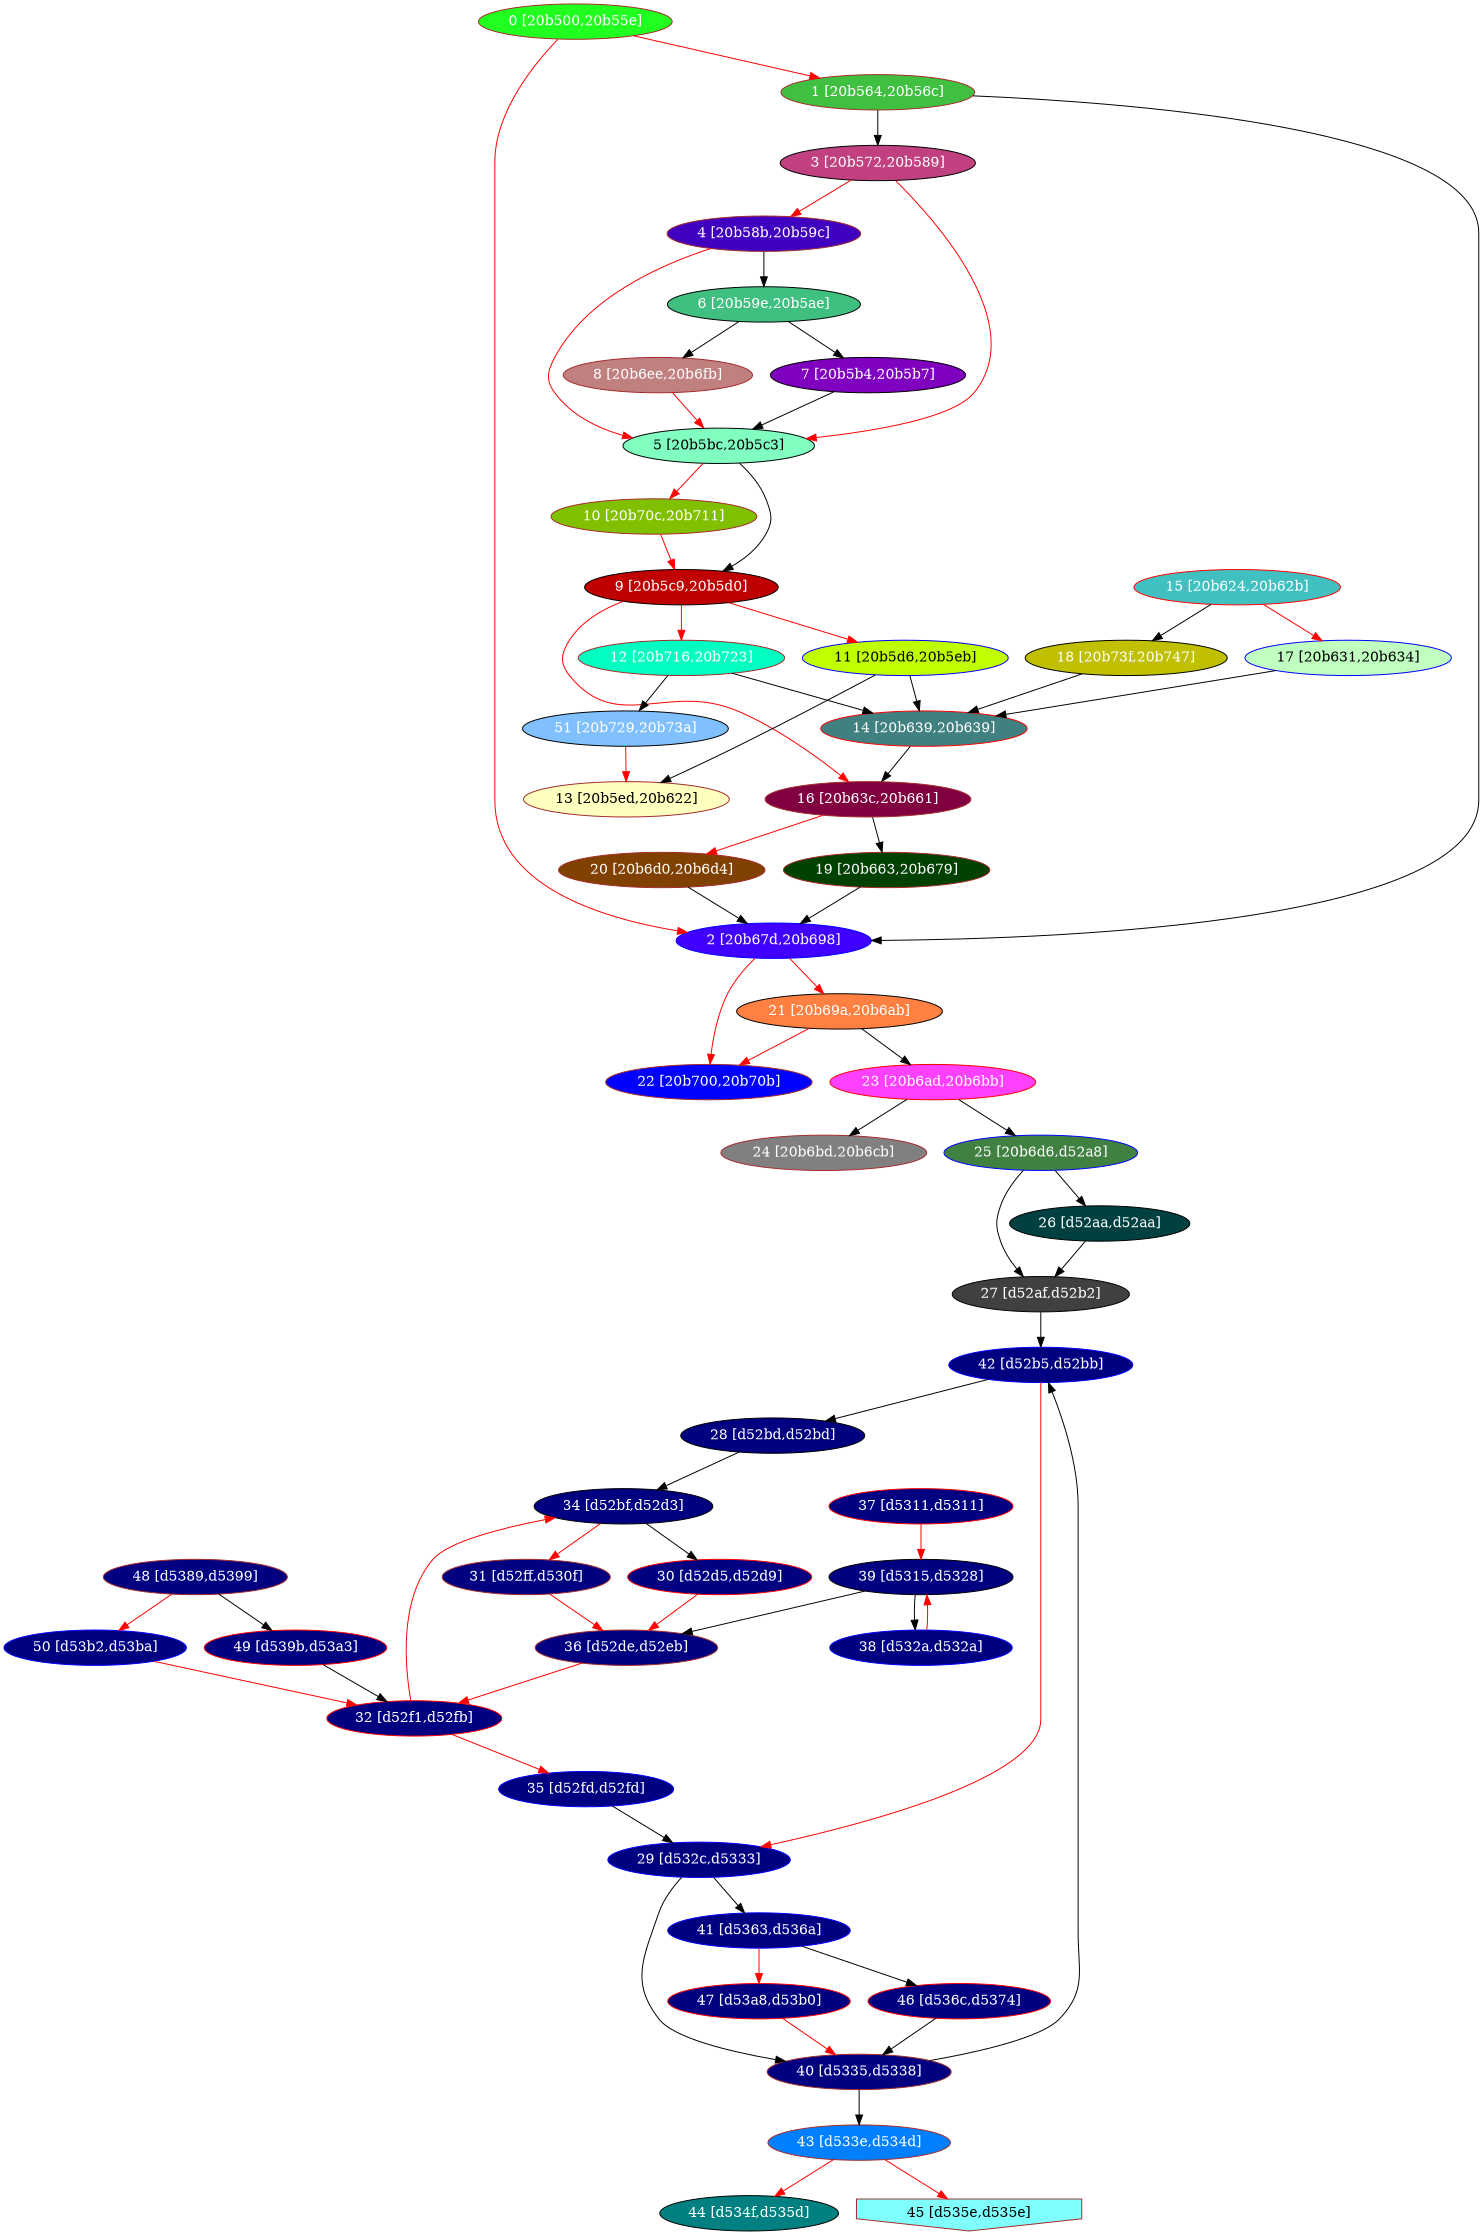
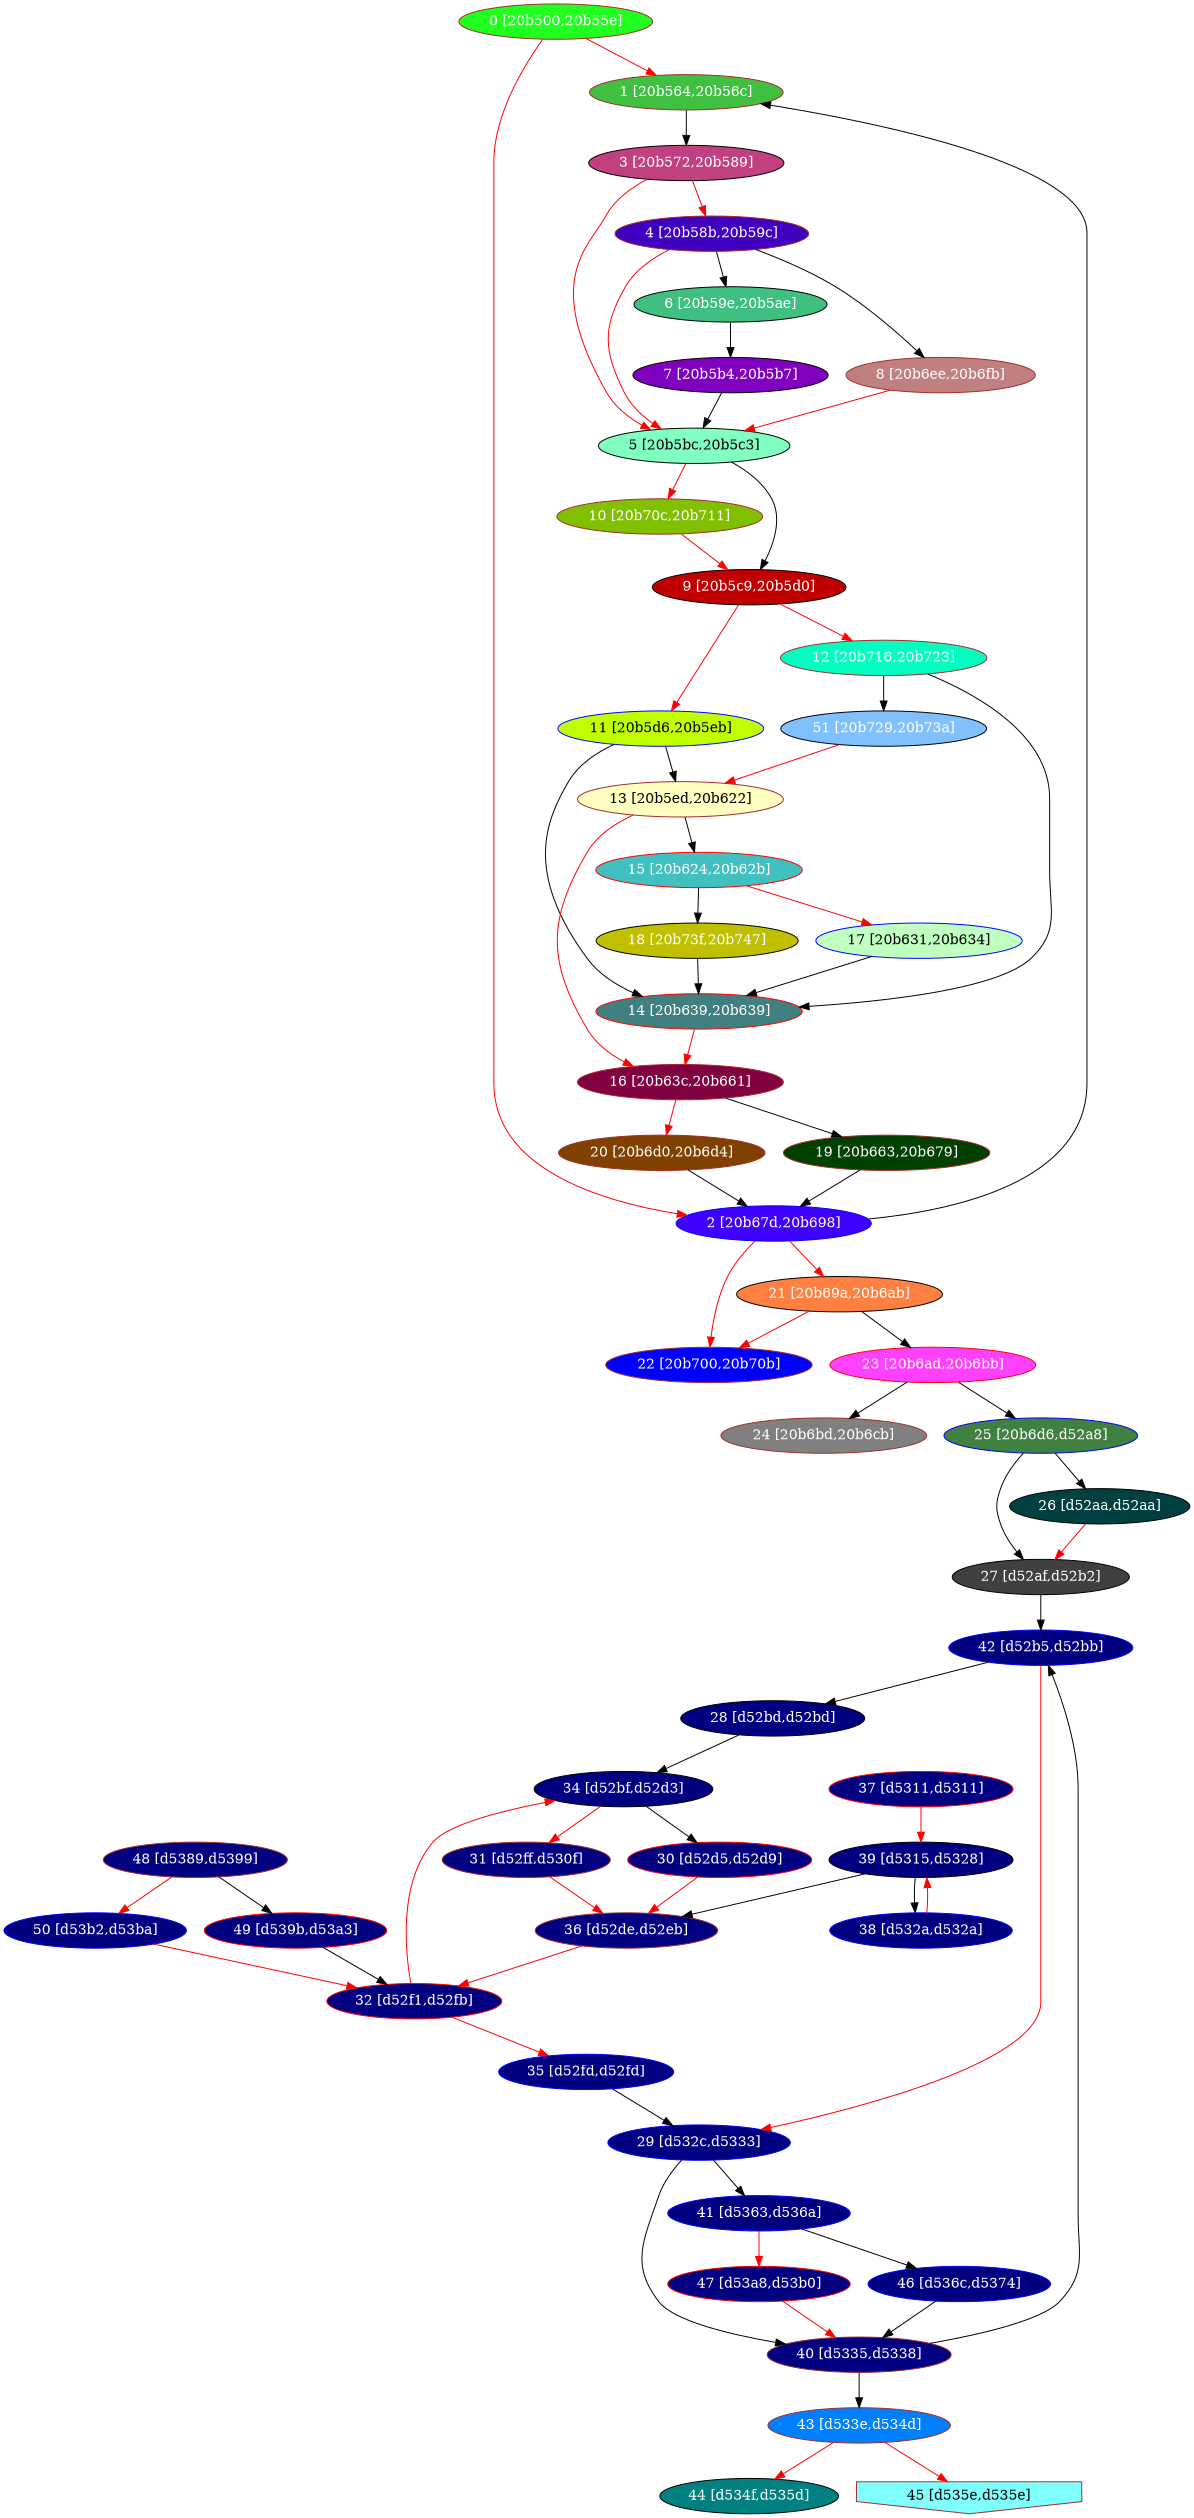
edge "6 [20b59e,20b5ae]" -> "8 [20b6ee,20b6fb]": now "4 [20b58b,20b59c]" -> "8 [20b6ee,20b6fb]"
edge "1 [20b564,20b56c]" -> "2 [20b67d,20b698]": reversed
edge "9 [20b5c9,20b5d0]" -> "16 [20b63c,20b661]": now "13 [20b5ed,20b622]" -> "16 [20b63c,20b661]"
edge "14 [20b639,20b639]" -> "16 [20b63c,20b661]": color black -> red
edge "13 [20b5ed,20b622]" -> "15 [20b624,20b62b]": added
edge "26 [d52aa,d52aa]" -> "27 [d52af,d52b2]": color black -> red
node "46 [d536c,d5374]": color red -> blue
